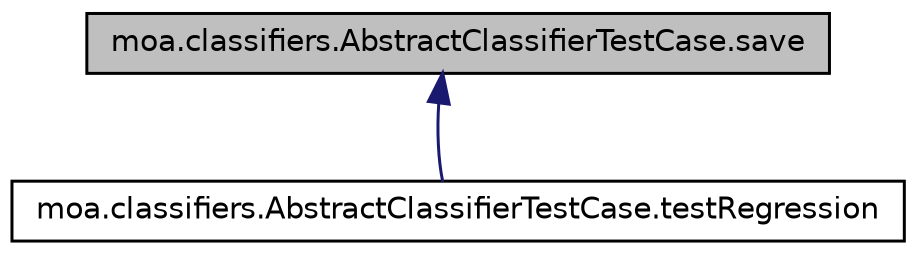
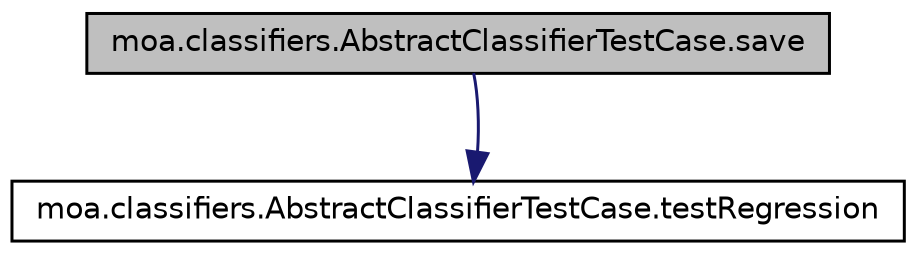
edge "moa.classifiers.AbstractClassifierTestCase.testRegression" -> "moa.classifiers.AbstractClassifierTestCase.save": reversed
